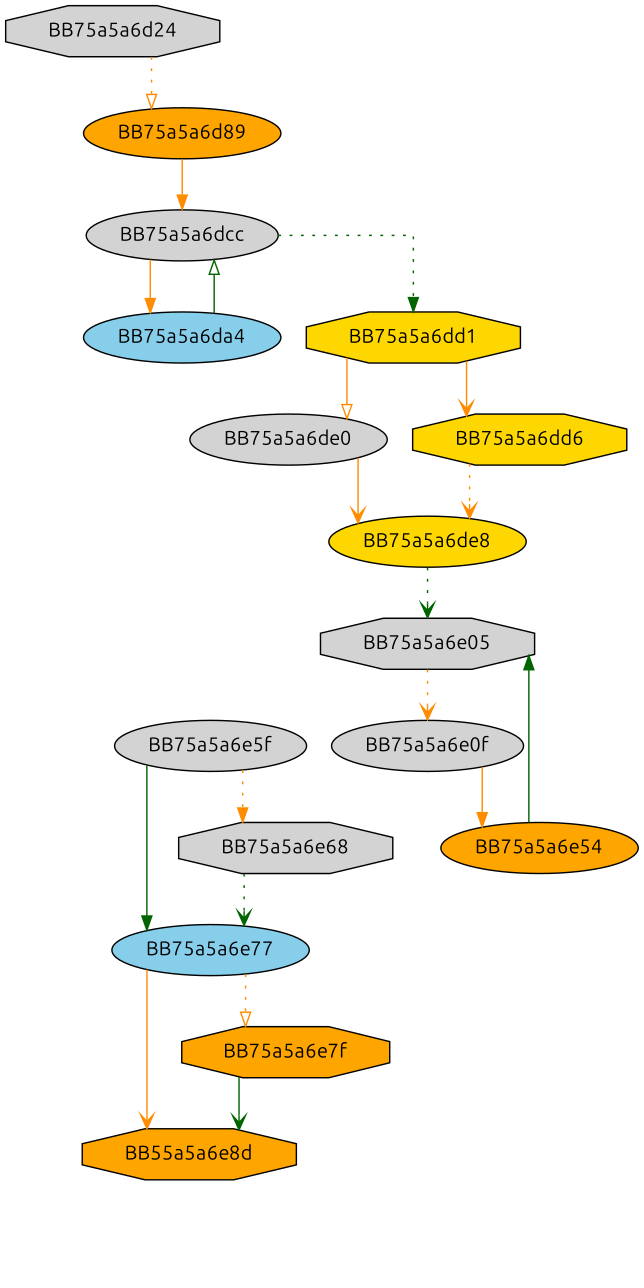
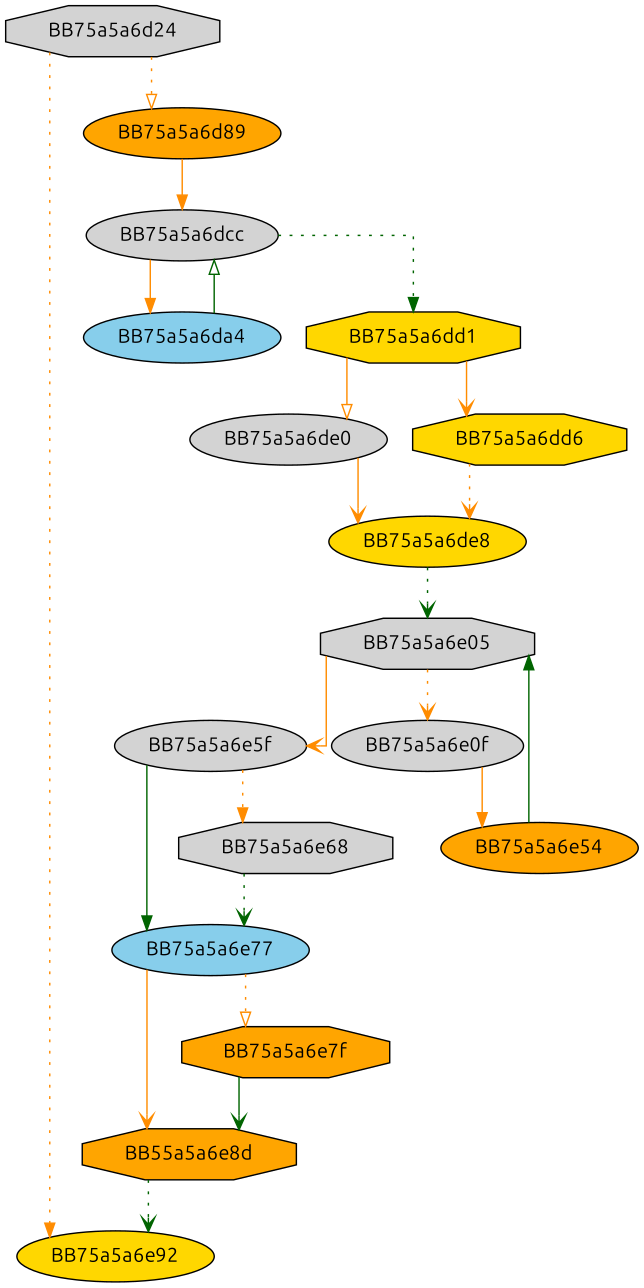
edge "BB75a5a6e05" -> "BB75a5a6e5f": added
node "BB75a5a6e92": added
